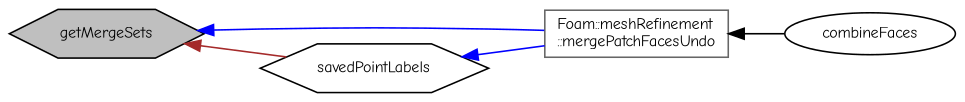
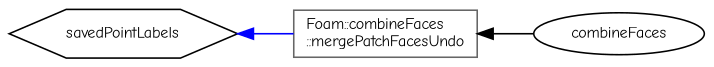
node "getMergeSets": removed
node "Foam::meshRefinement ::mergePatchFacesUndo": label "Foam::meshRefinement ::mergePatchFacesUndo" -> "Foam::combineFaces ::mergePatchFacesUndo"
